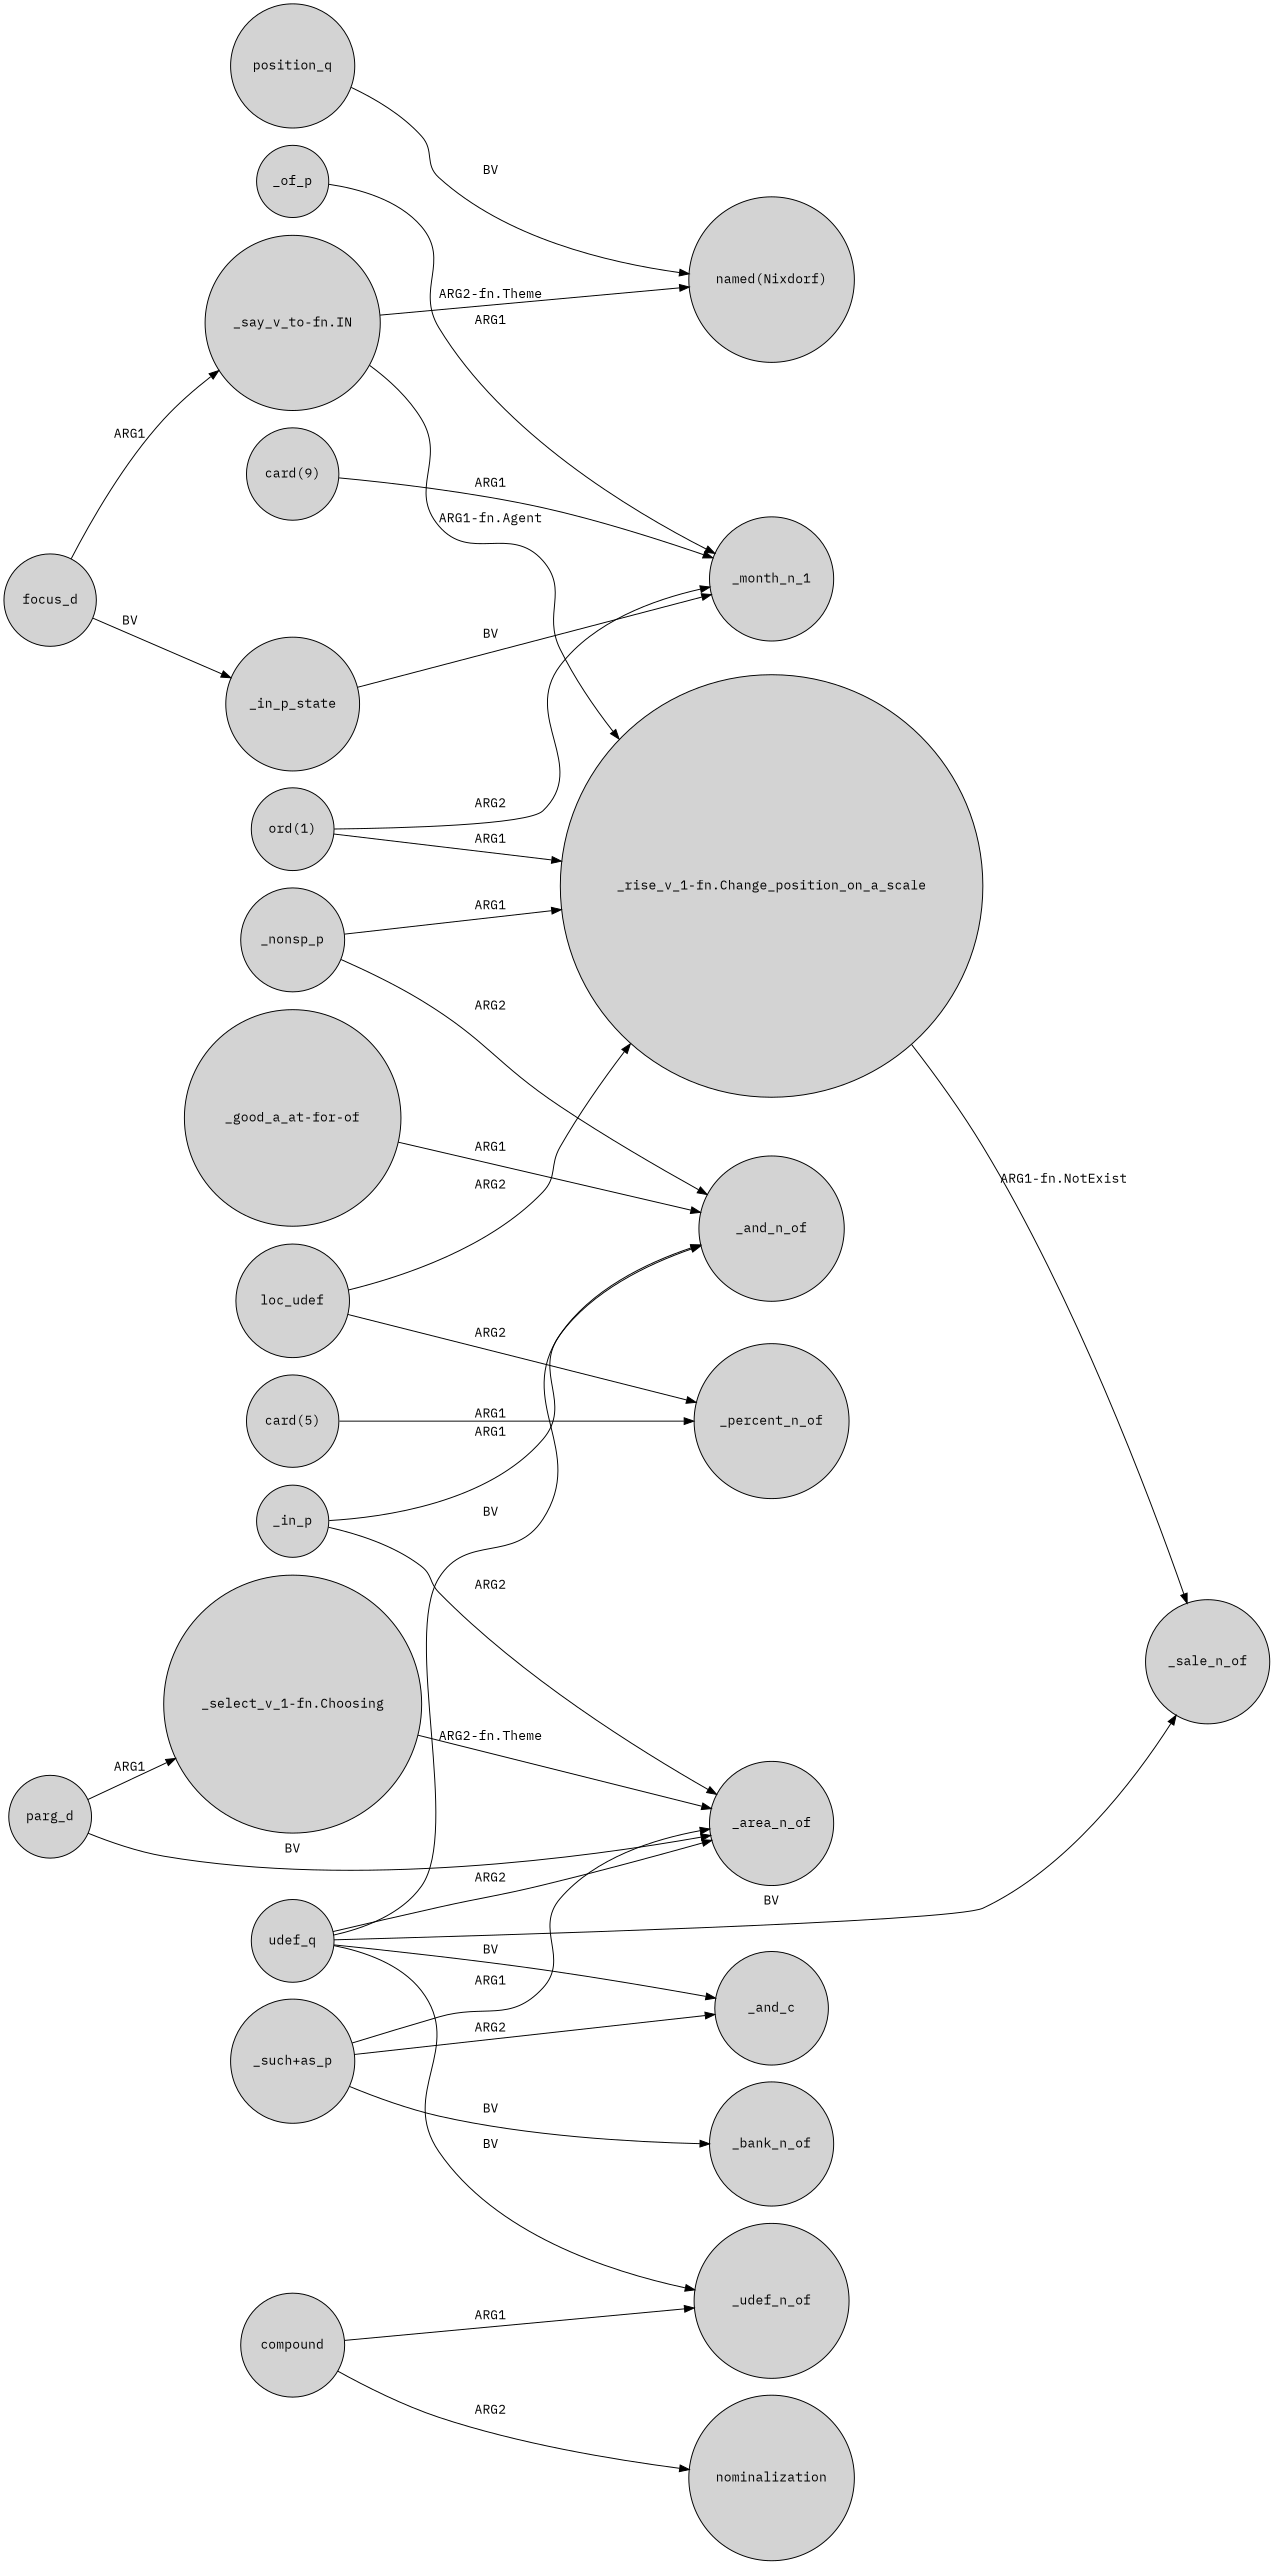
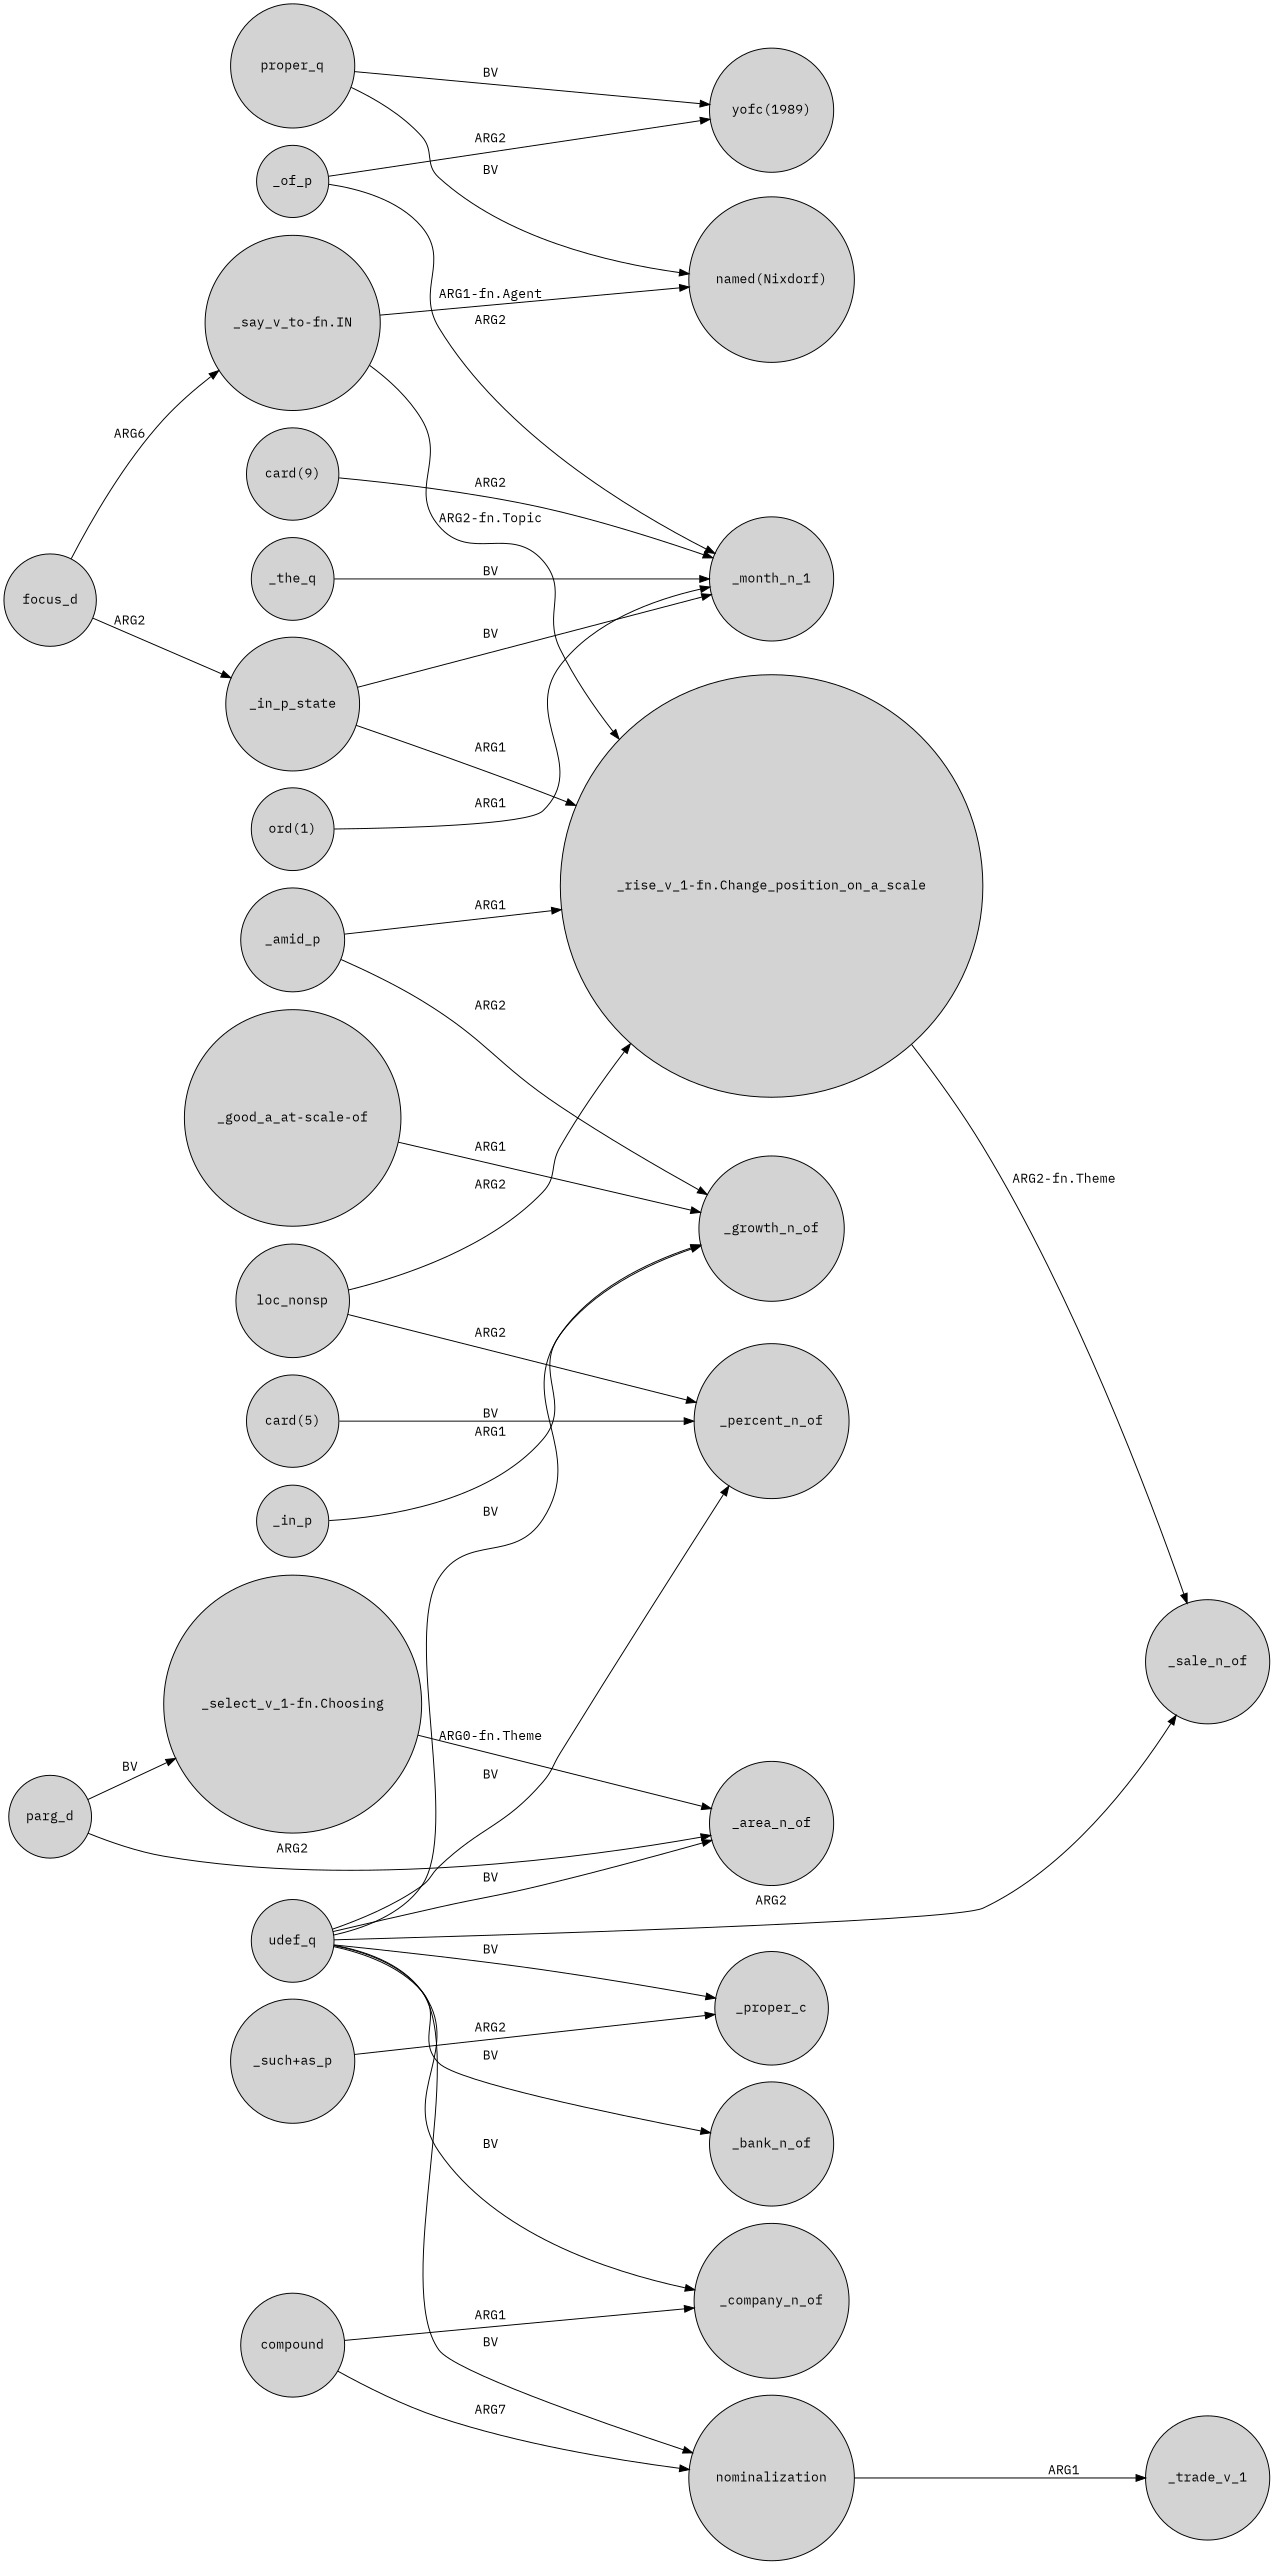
node "position_q": label "position_q" -> "proper_q"
node "yofc(1989)": added
edge "_say_v_to-fn.IN" -> "named(Nixdorf)": label "ARG2-fn.Theme" -> "ARG1-fn.Agent"
edge "_of_p" -> "_month_n_1": label "ARG1" -> "ARG2"
edge "focus_d" -> "_say_v_to-fn.IN": label "ARG1" -> "ARG6"
edge "card(9)" -> "_month_n_1": label "ARG1" -> "ARG2"
edge "_say_v_to-fn.IN" -> "_rise_v_1-fn.Change_position_on_a_scale": label "ARG1-fn.Agent" -> "ARG2-fn.Topic"
node "_the_q": added
edge "focus_d" -> "_in_p_state": label "BV" -> "ARG2"
edge "ord(1)" -> "_month_n_1": label "ARG2" -> "ARG1"
edge "ord(1)" -> "_rise_v_1-fn.Change_position_on_a_scale": now "_in_p_state" -> "_rise_v_1-fn.Change_position_on_a_scale"
node "_nonsp_p": label "_nonsp_p" -> "_amid_p"
node "_good_a_at-for-of": label "_good_a_at-for-of" -> "_good_a_at-scale-of"
edge "_rise_v_1-fn.Change_position_on_a_scale" -> "_sale_n_of": label "ARG1-fn.NotExist" -> "ARG2-fn.Theme"
node "_and_n_of": label "_and_n_of" -> "_growth_n_of"
node "loc_udef": label "loc_udef" -> "loc_nonsp"
edge "card(5)" -> "_percent_n_of": label "ARG1" -> "BV"
edge "_in_p" -> "_area_n_of": removed, label "ARG2"
edge "_select_v_1-fn.Choosing" -> "_area_n_of": label "ARG2-fn.Theme" -> "ARG0-fn.Theme"
edge "udef_q" -> "_percent_n_of": added, label "BV"
edge "parg_d" -> "_select_v_1-fn.Choosing": label "ARG1" -> "BV"
edge "parg_d" -> "_area_n_of": label "BV" -> "ARG2"
edge "udef_q" -> "_area_n_of": label "ARG2" -> "BV"
edge "udef_q" -> "_sale_n_of": label "BV" -> "ARG2"
edge "_such+as_p" -> "_area_n_of": removed, label "ARG1"
node "_and_c": label "_and_c" -> "_proper_c"
edge "_such+as_p" -> "_bank_n_of": now "udef_q" -> "_bank_n_of"
edge "udef_q" -> "nominalization": added, label "BV"
node "_udef_n_of": label "_udef_n_of" -> "_company_n_of"
edge "compound" -> "nominalization": label "ARG2" -> "ARG7"
node "_trade_v_1": added
